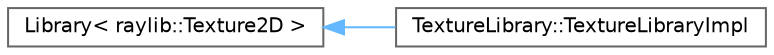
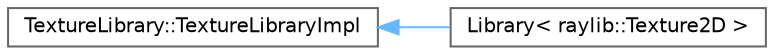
edge "TextureLibrary::TextureLibraryImpl" -> "Library< raylib::Texture2D >": reversed
